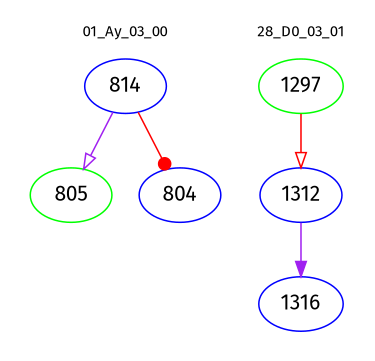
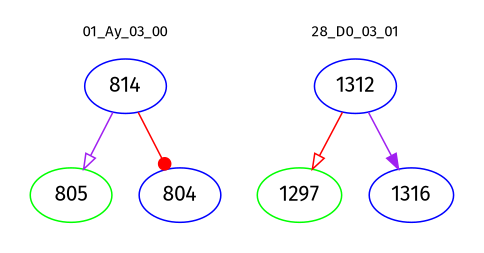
edge "1297" -> "1312": reversed
